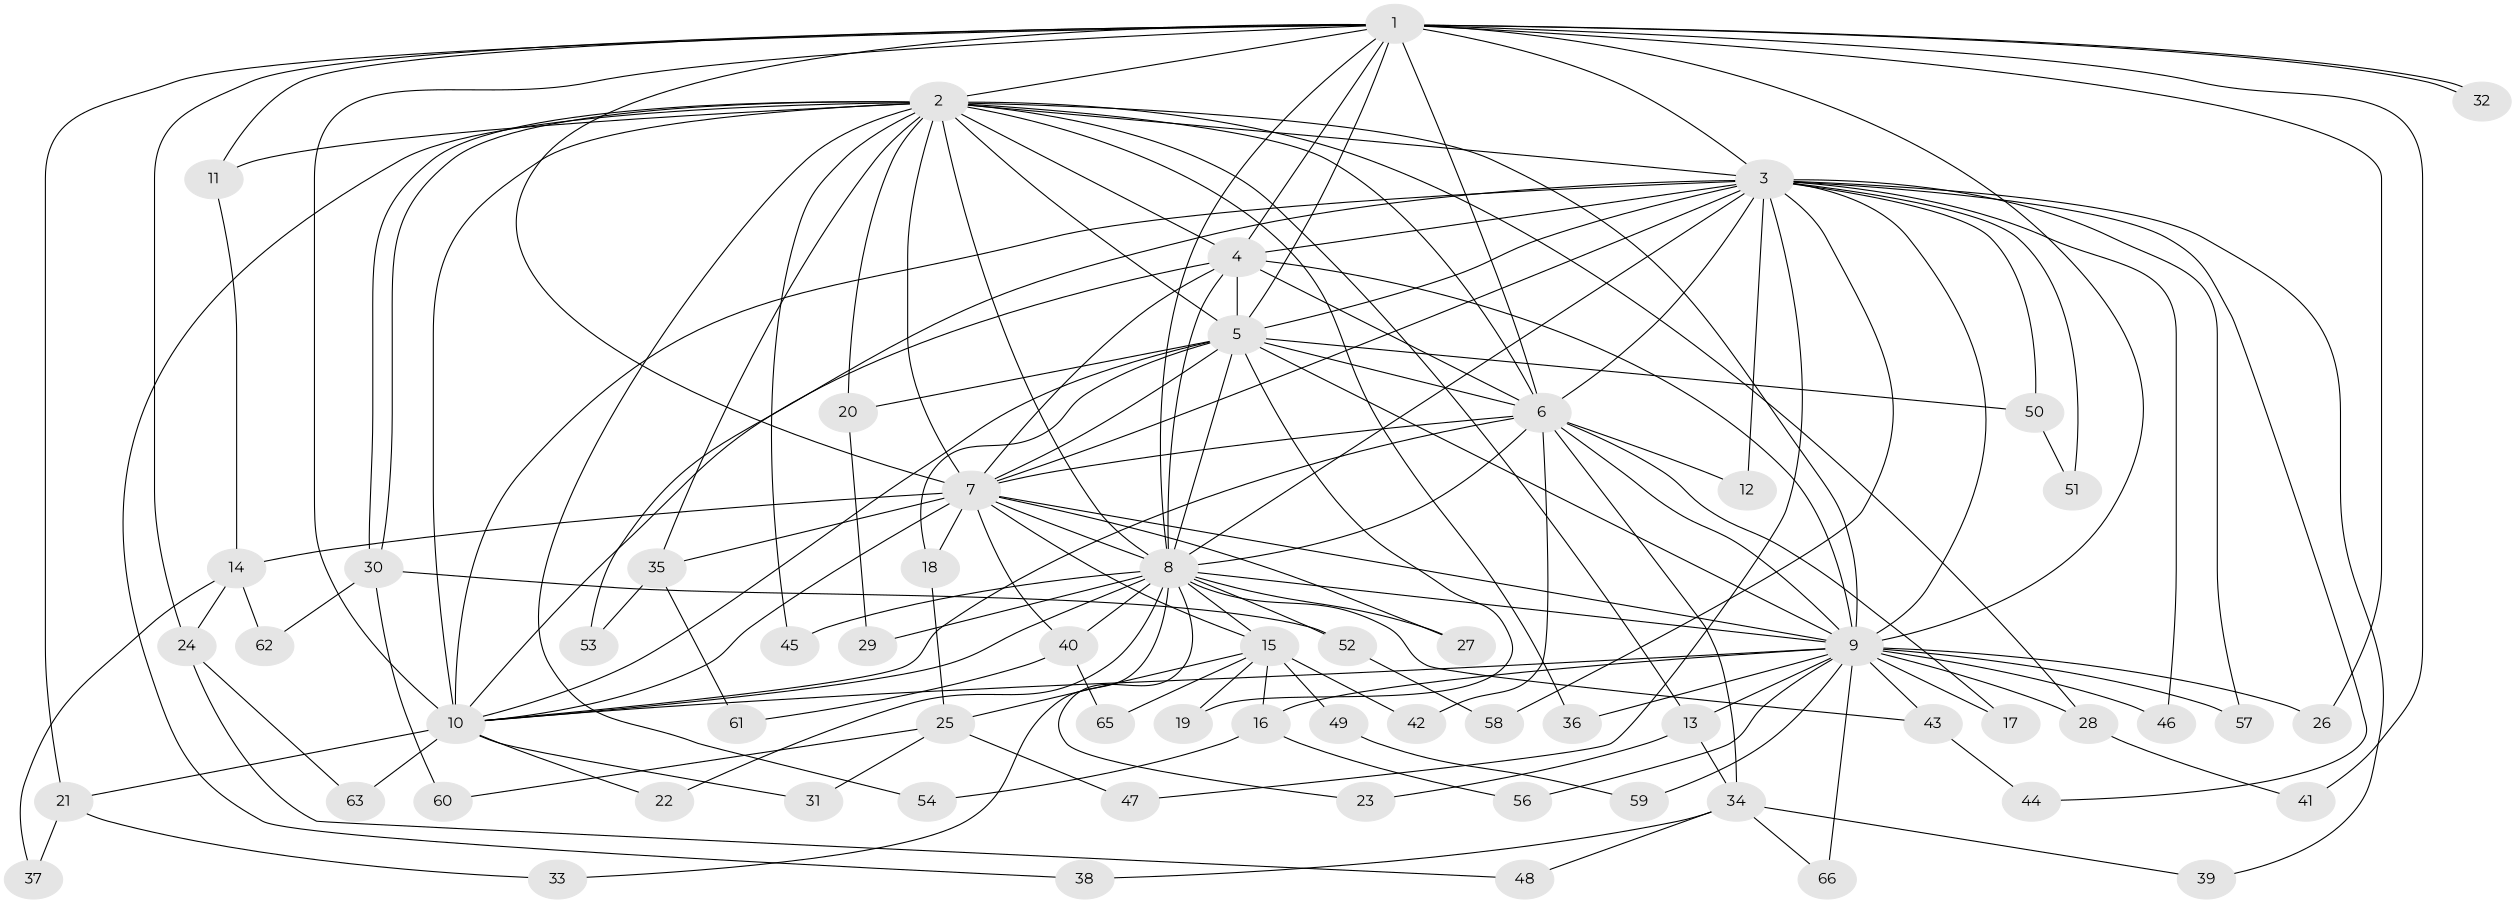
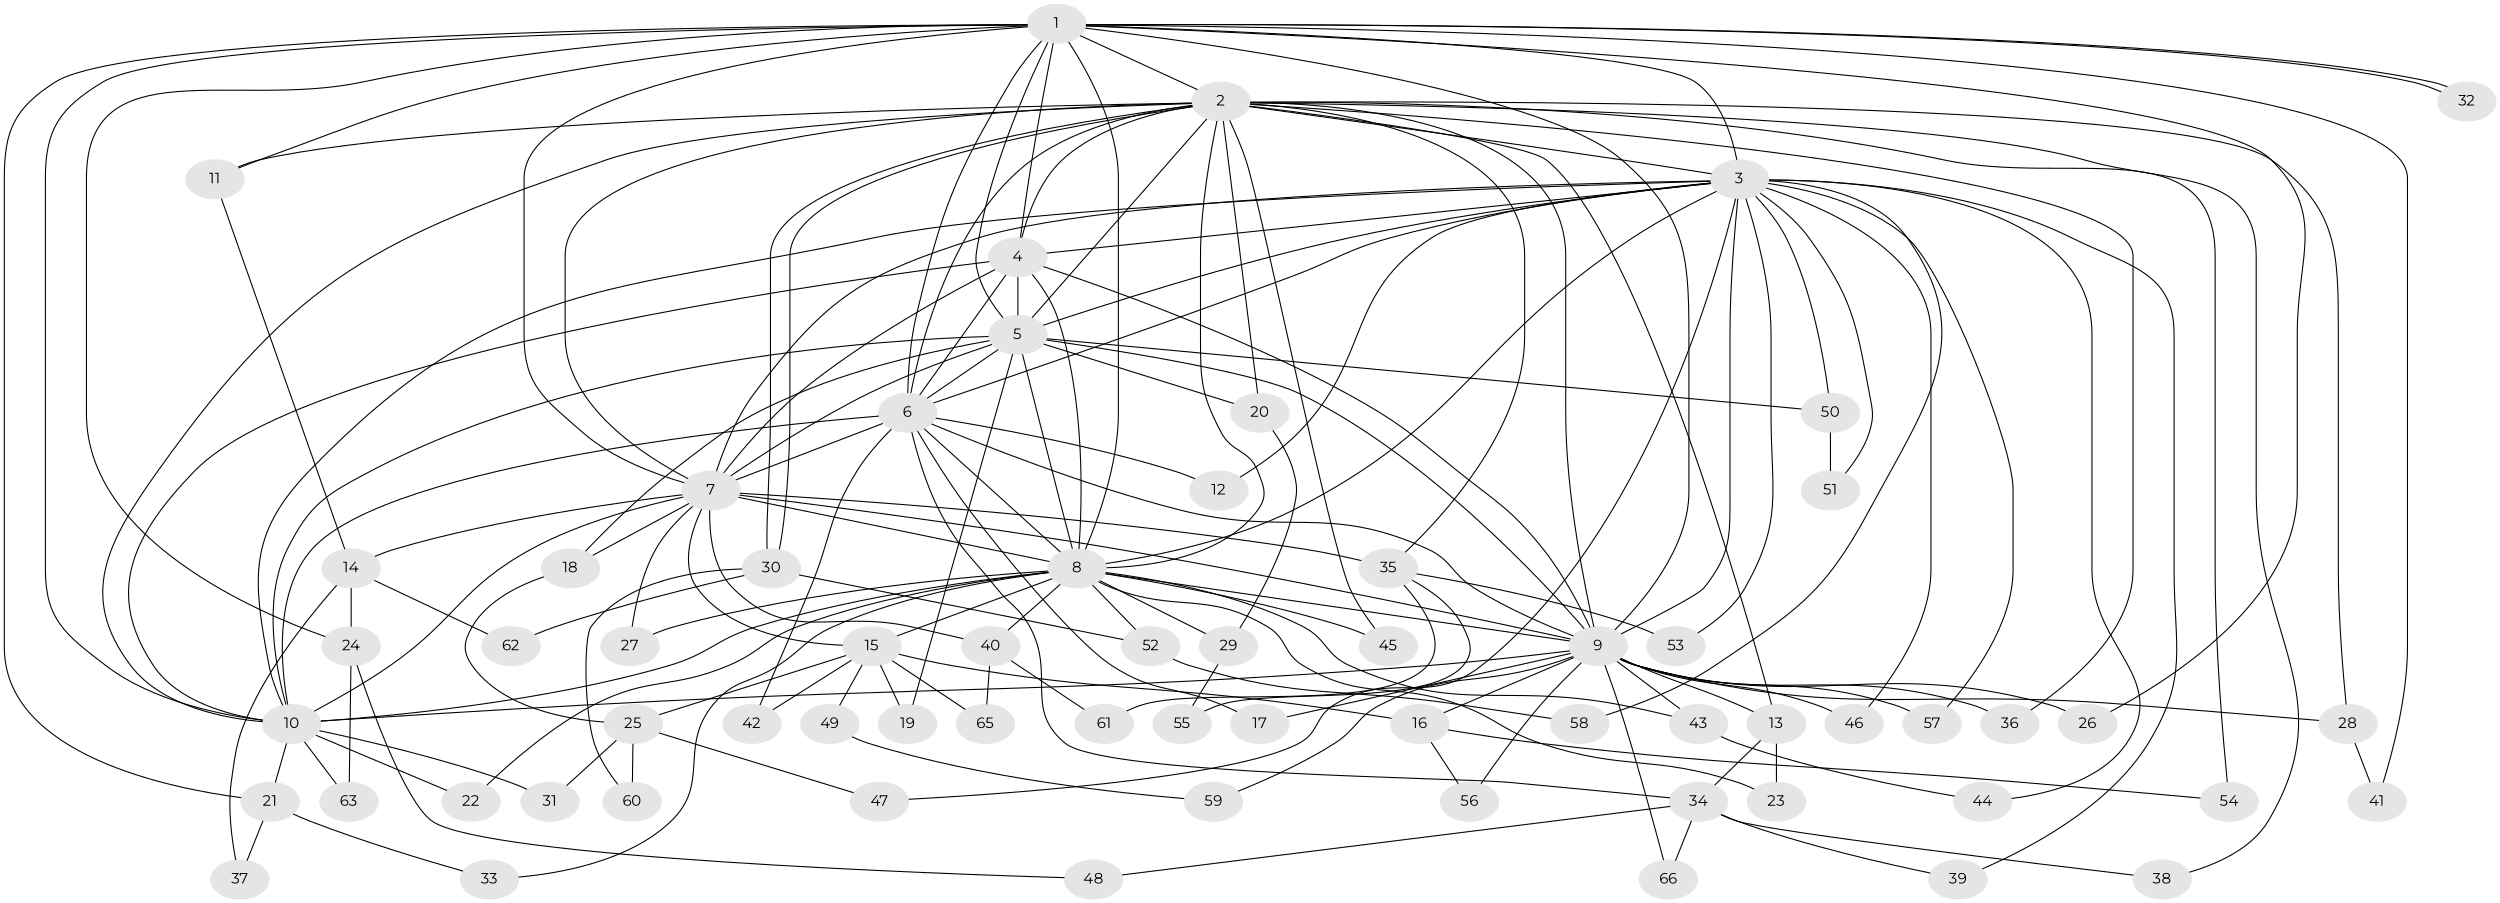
node "55": added
